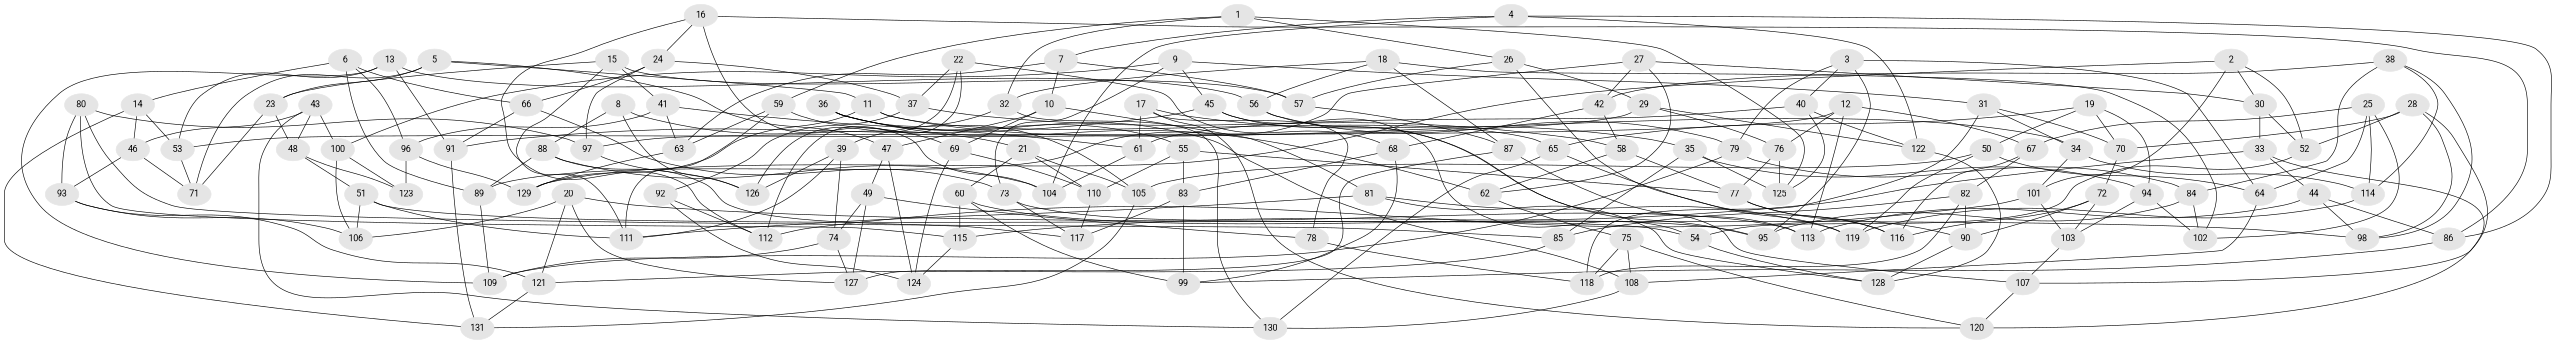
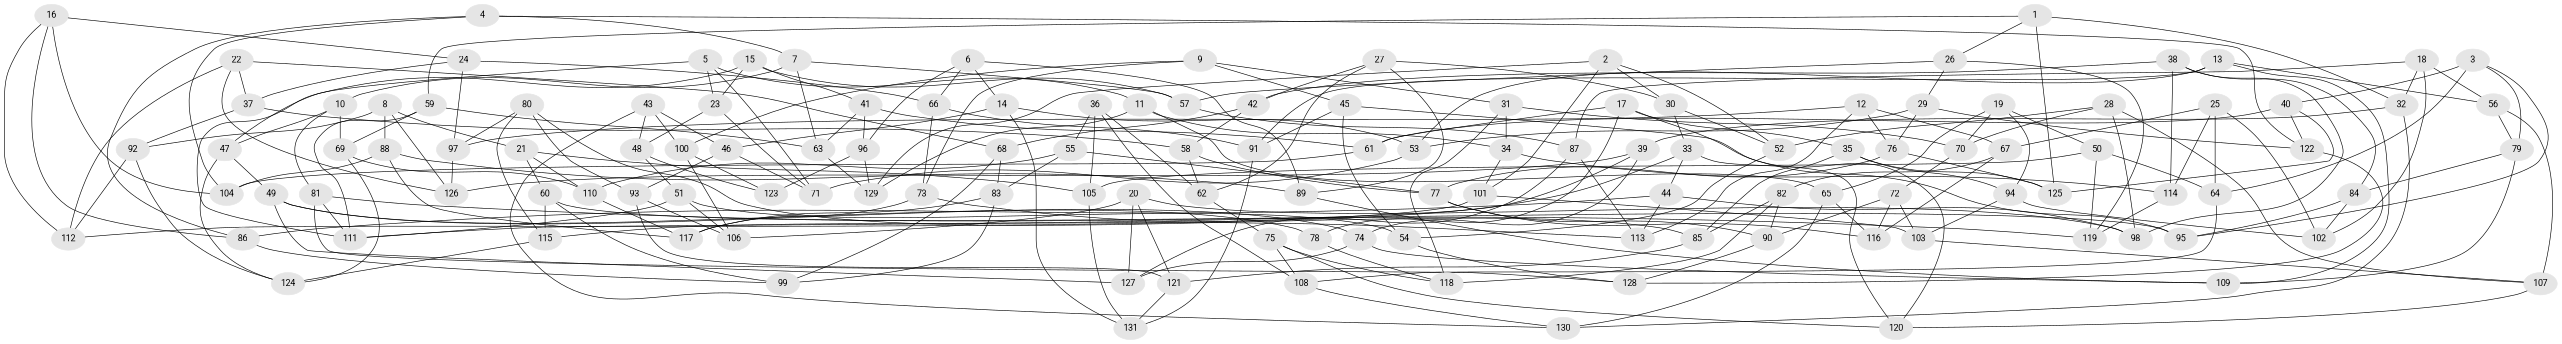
edge "8" -- "92": added
